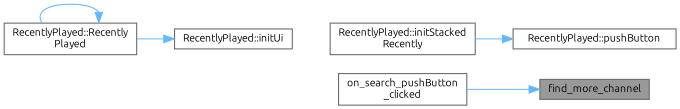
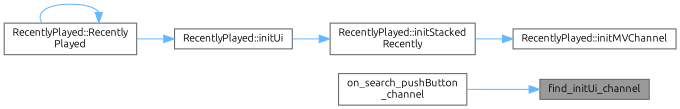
edge "RecentlyPlayed::initUi" -> "RecentlyPlayed::initStacked Recently": added
node "RecentlyPlayed::pushButton": label "RecentlyPlayed::pushButton" -> "RecentlyPlayed::initMVChannel"
node "on_search_pushButton _clicked": label "on_search_pushButton _clicked" -> "on_search_pushButton _channel"
node "find_more_channel": label "find_more_channel" -> "find_initUi_channel"
